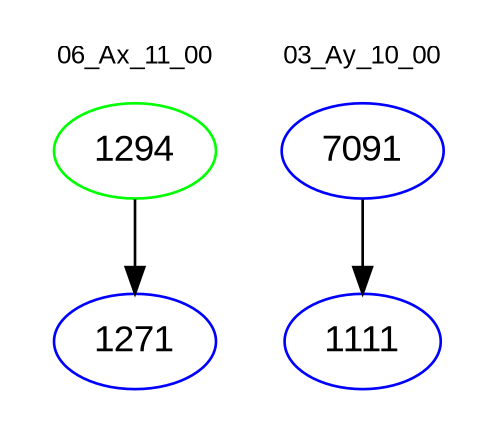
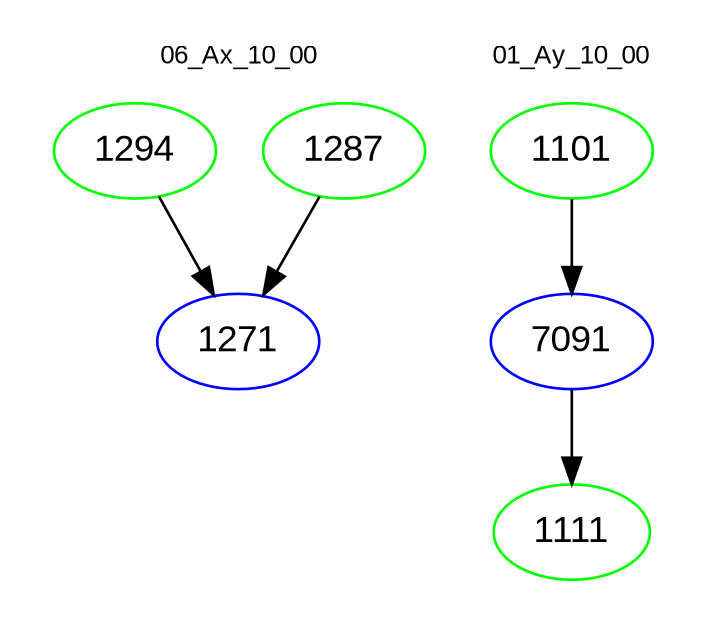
cluster "06_Ax_11_00": label "06_Ax_11_00" -> "06_Ax_10_00"
cluster "03_Ay_10_00": label "03_Ay_10_00" -> "01_Ay_10_00"
node "1287": added
node "1101": added
node "1111": color blue -> green
